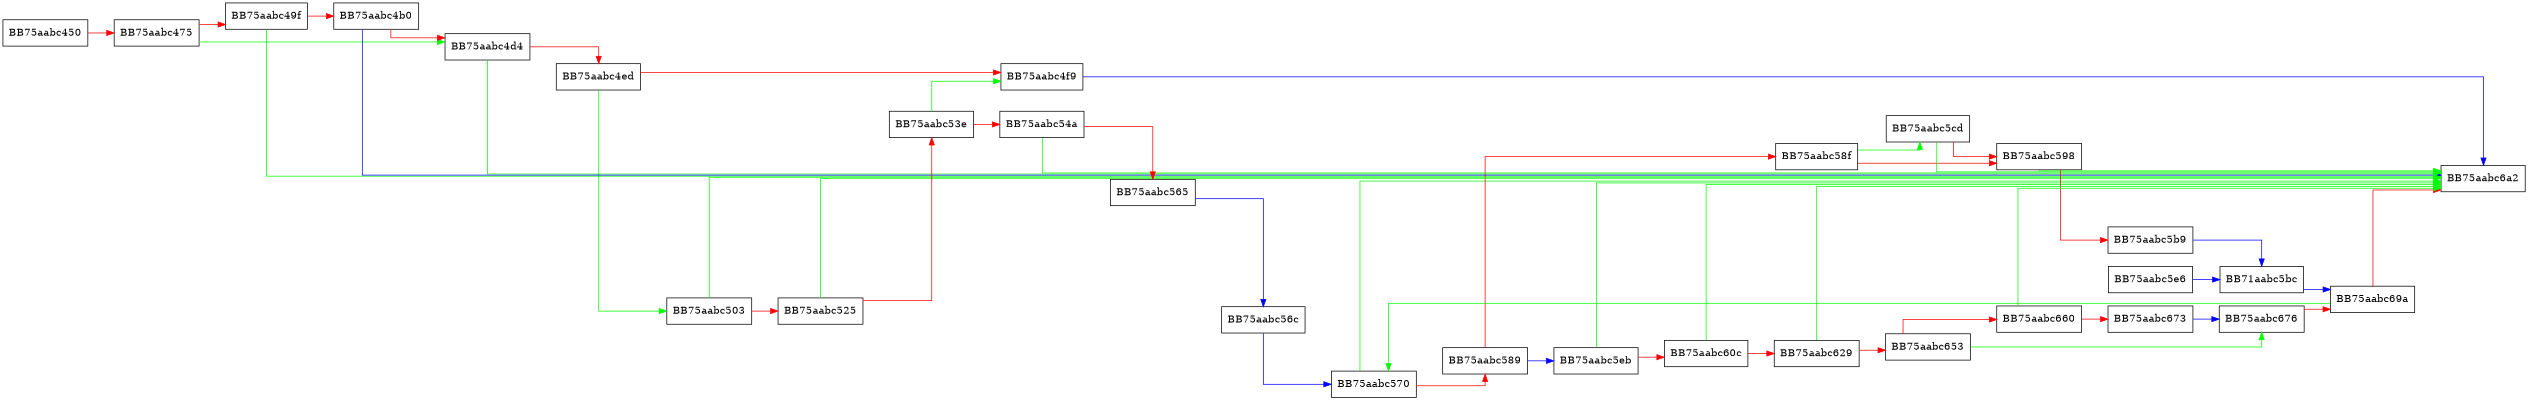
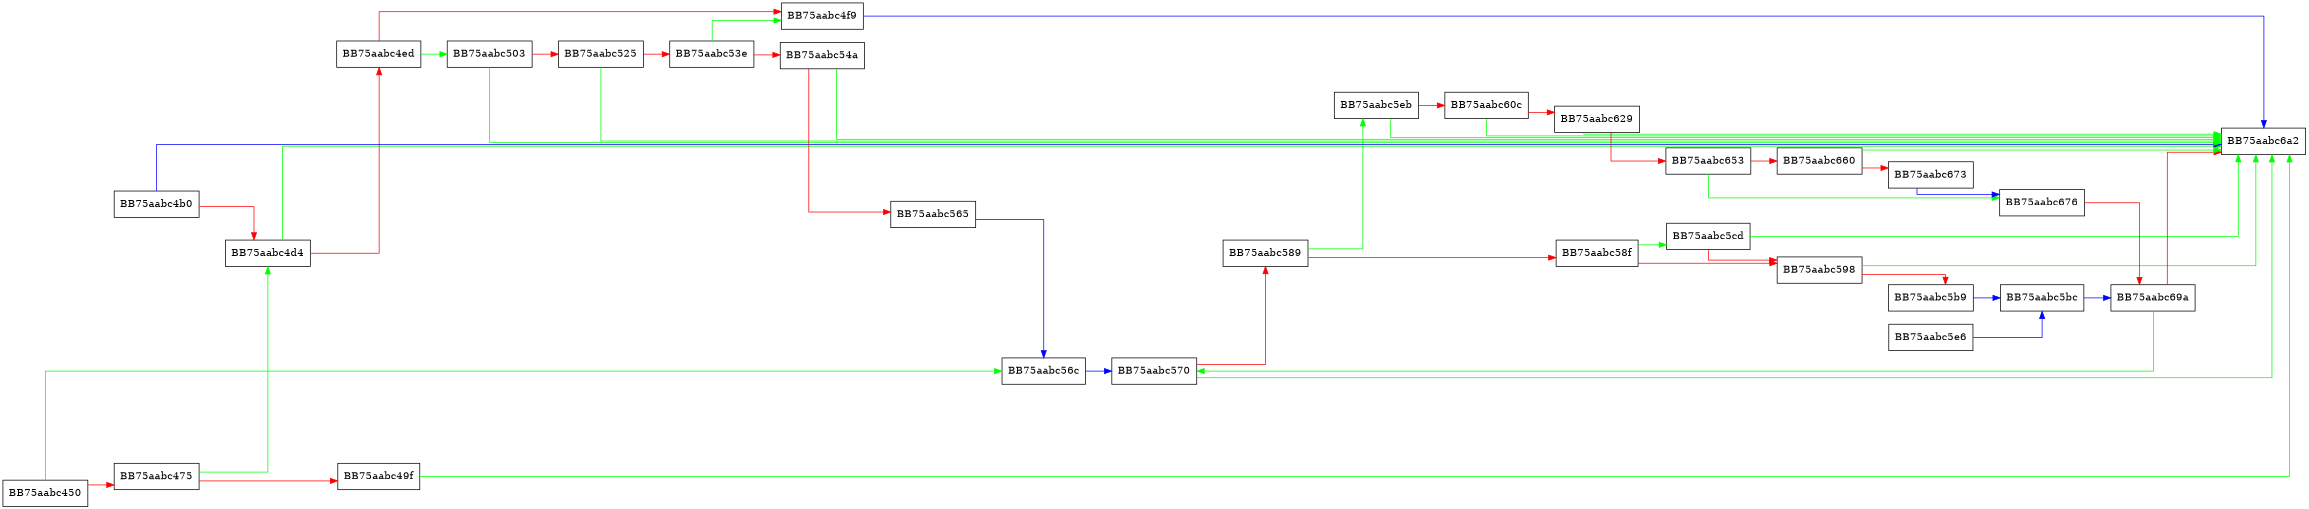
edge "BB75aabc49f" -> "BB75aabc4b0": removed
node "BB71aabc5bc": label "BB71aabc5bc" -> "BB75aabc5bc"
edge "BB75aabc589" -> "BB75aabc5eb": color blue -> green
edge "BB75aabc450" -> "BB75aabc56c": added
